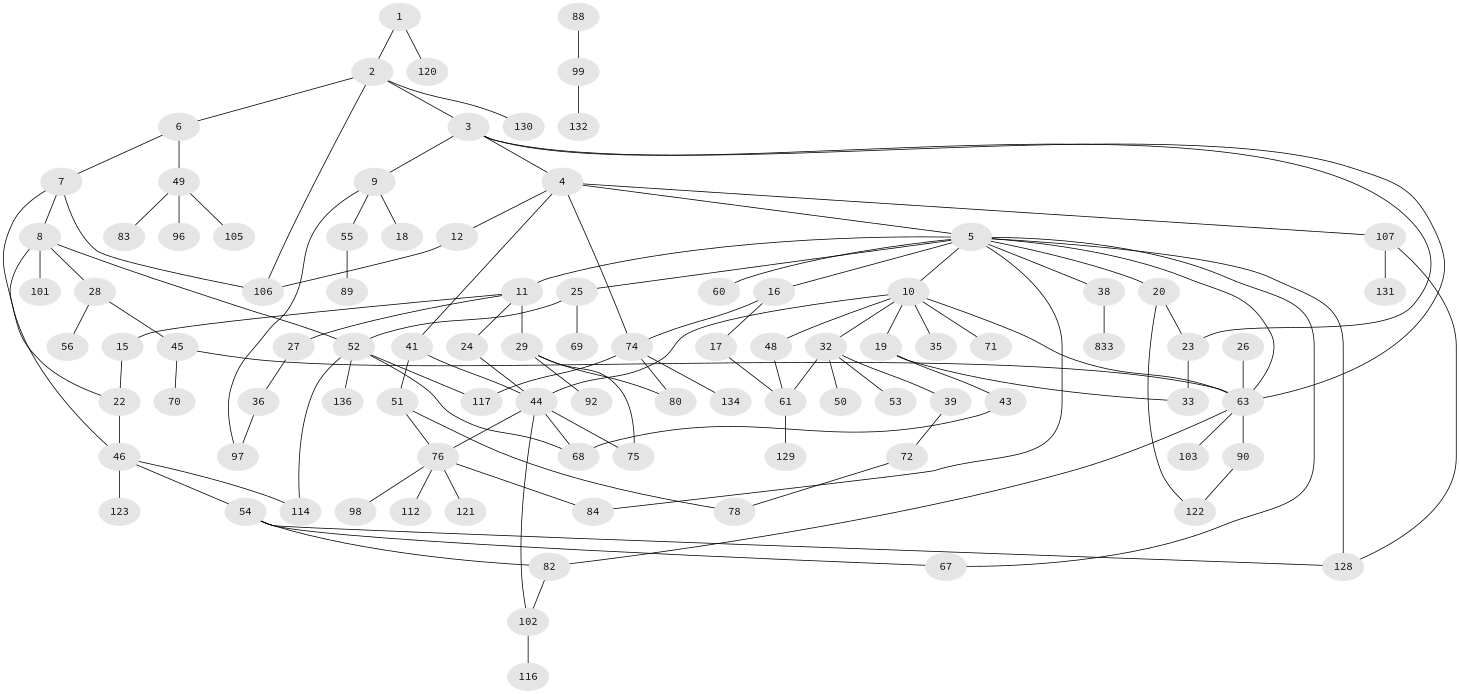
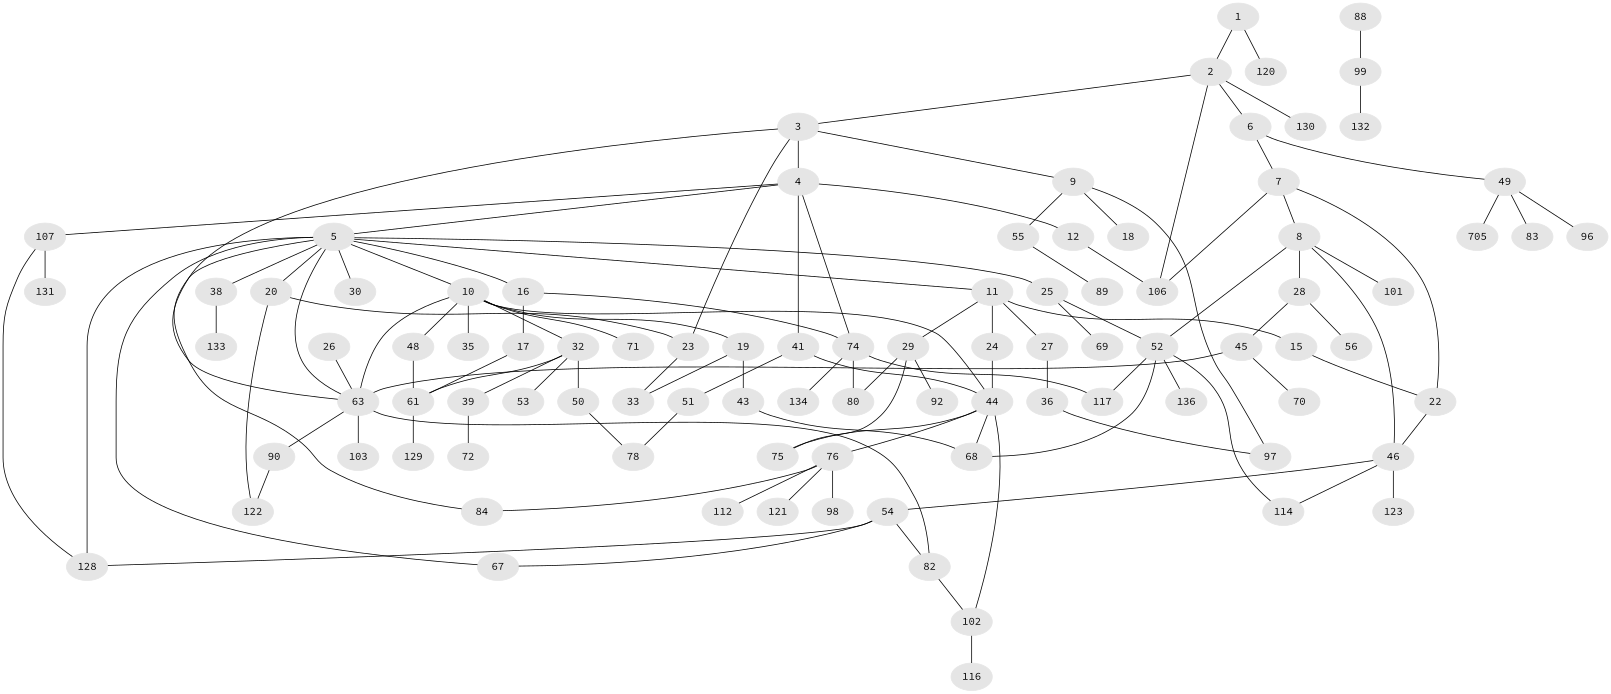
node "105": label "105" -> "705"
node "60": label "60" -> "30"
node "833": label "833" -> "133"
edge "51" -- "76": removed
edge "72" -- "78": now "50" -- "78"
